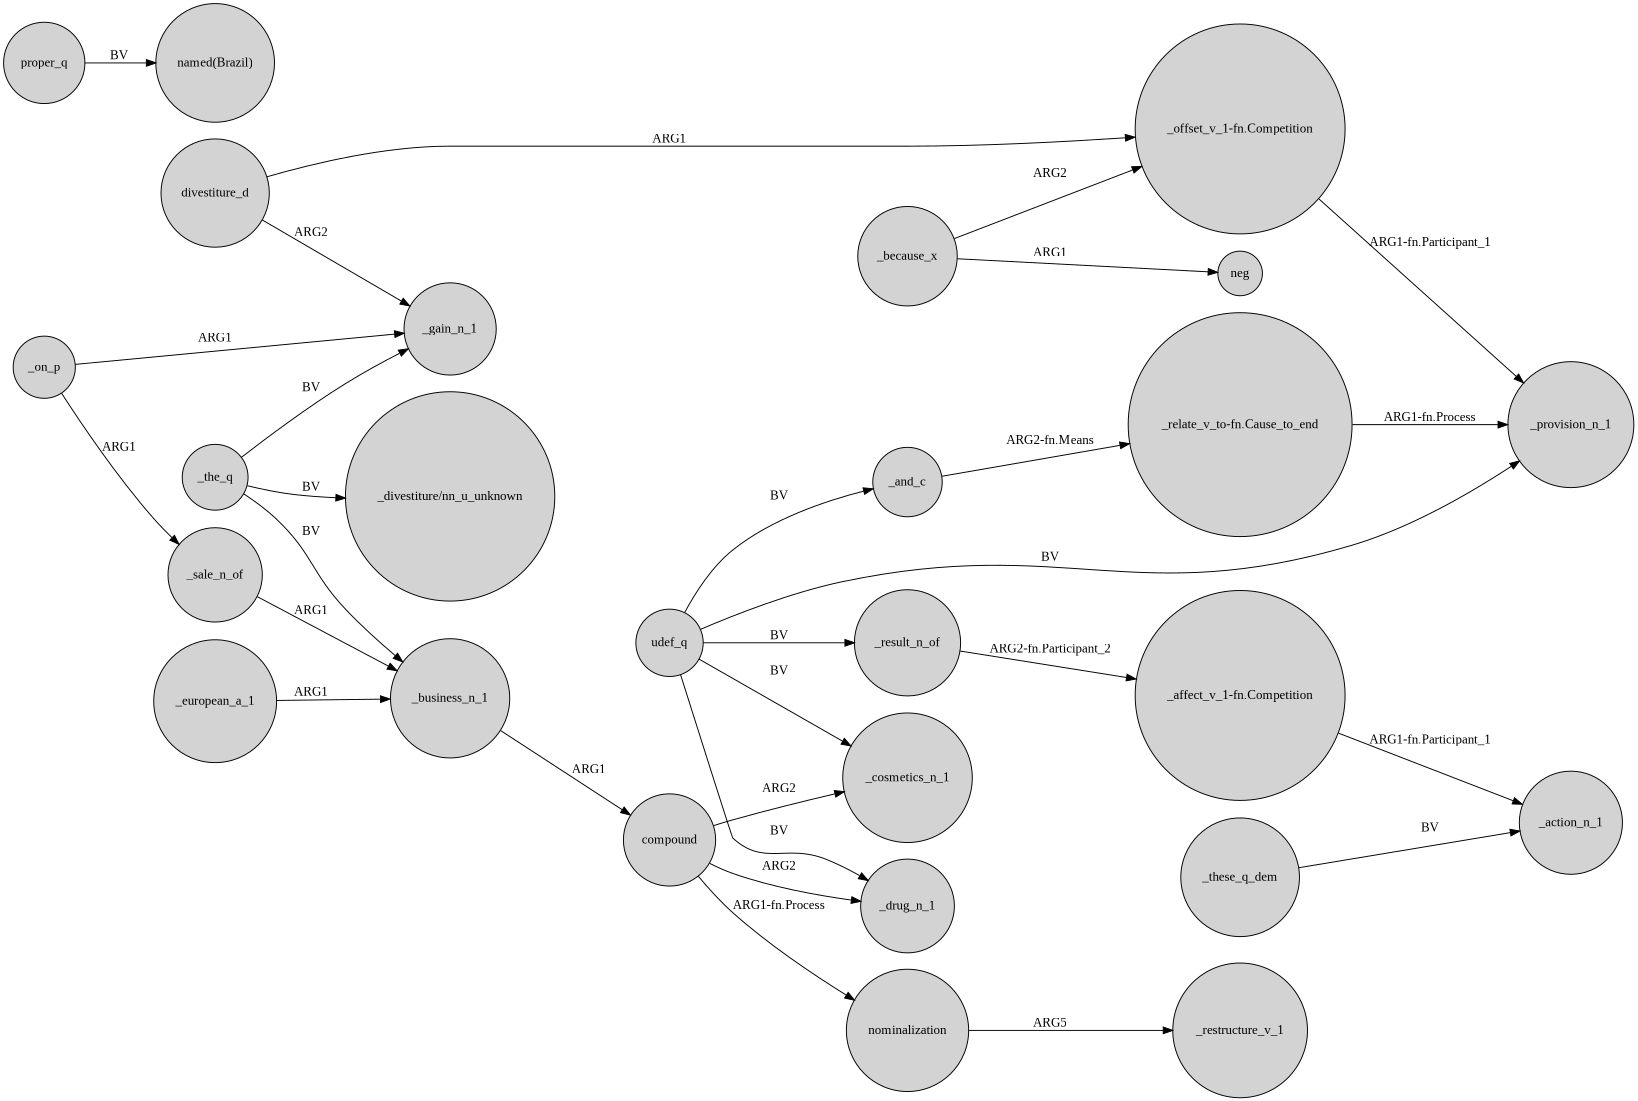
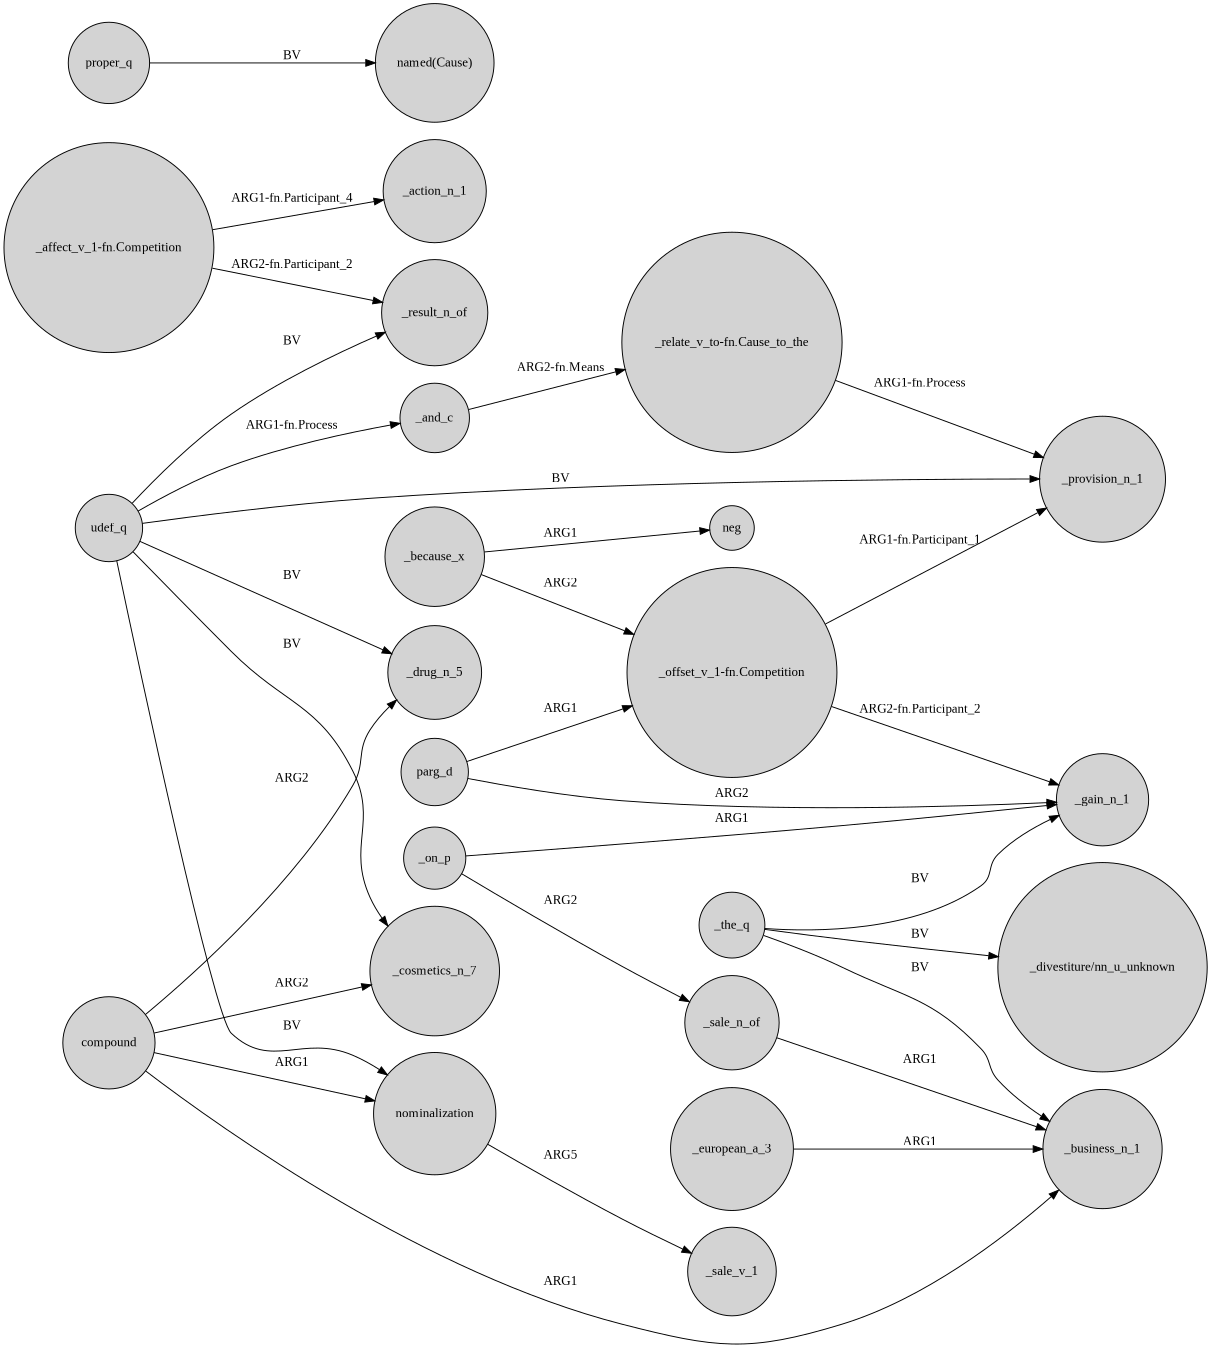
node "named(Brazil)": label "named(Brazil)" -> "named(Cause)"
node "divestiture_d": label "divestiture_d" -> "parg_d"
node "_relate_v_to-fn.Cause_to_end": label "_relate_v_to-fn.Cause_to_end" -> "_relate_v_to-fn.Cause_to_the"
edge "_on_p" -> "_sale_n_of": label "ARG1" -> "ARG2"
edge "udef_q" -> "_and_c": label "BV" -> "ARG1-fn.Process"
edge "_result_n_of" -> "_affect_v_1-fn.Competition": reversed
node "_european_a_1": label "_european_a_1" -> "_european_a_3"
edge "_affect_v_1-fn.Competition" -> "_action_n_1": label "ARG1-fn.Participant_1" -> "ARG1-fn.Participant_4"
edge "_offset_v_1-fn.Competition" -> "_gain_n_1": added, label "ARG2-fn.Participant_2"
edge "_business_n_1" -> "compound": reversed
node "_cosmetics_n_1": label "_cosmetics_n_1" -> "_cosmetics_n_7"
edge "udef_q" -> "nominalization": added, label "BV"
node "_these_q_dem": removed
edge "compound" -> "nominalization": label "ARG1-fn.Process" -> "ARG1"
node "_drug_n_1": label "_drug_n_1" -> "_drug_n_5"
node "_restructure_v_1": label "_restructure_v_1" -> "_sale_v_1"
